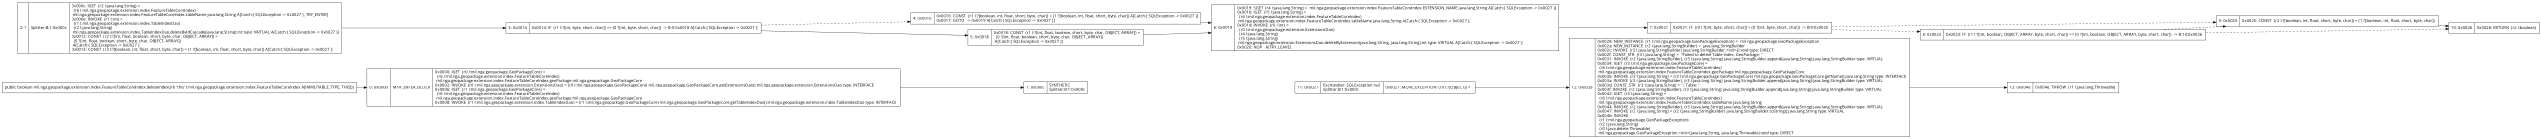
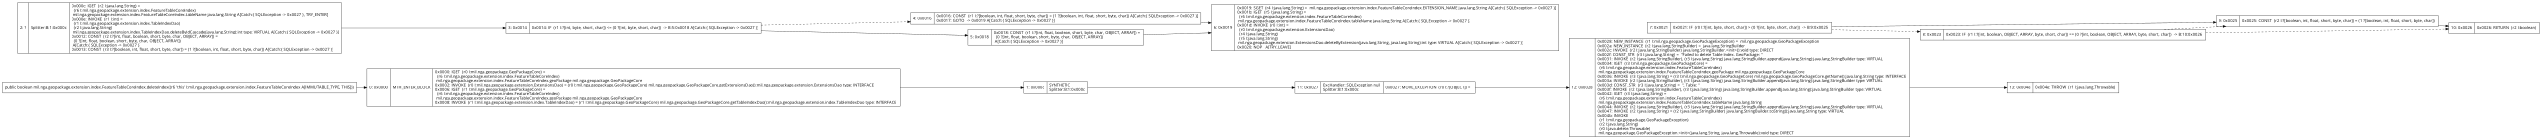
edge "7: 0x0021" -> "9: 0x0025": style dashed -> solid
edge "6: 0x0019" -> "7: 0x0021": removed
edge "1: 0x000c" -> "11: 0x0027": added
